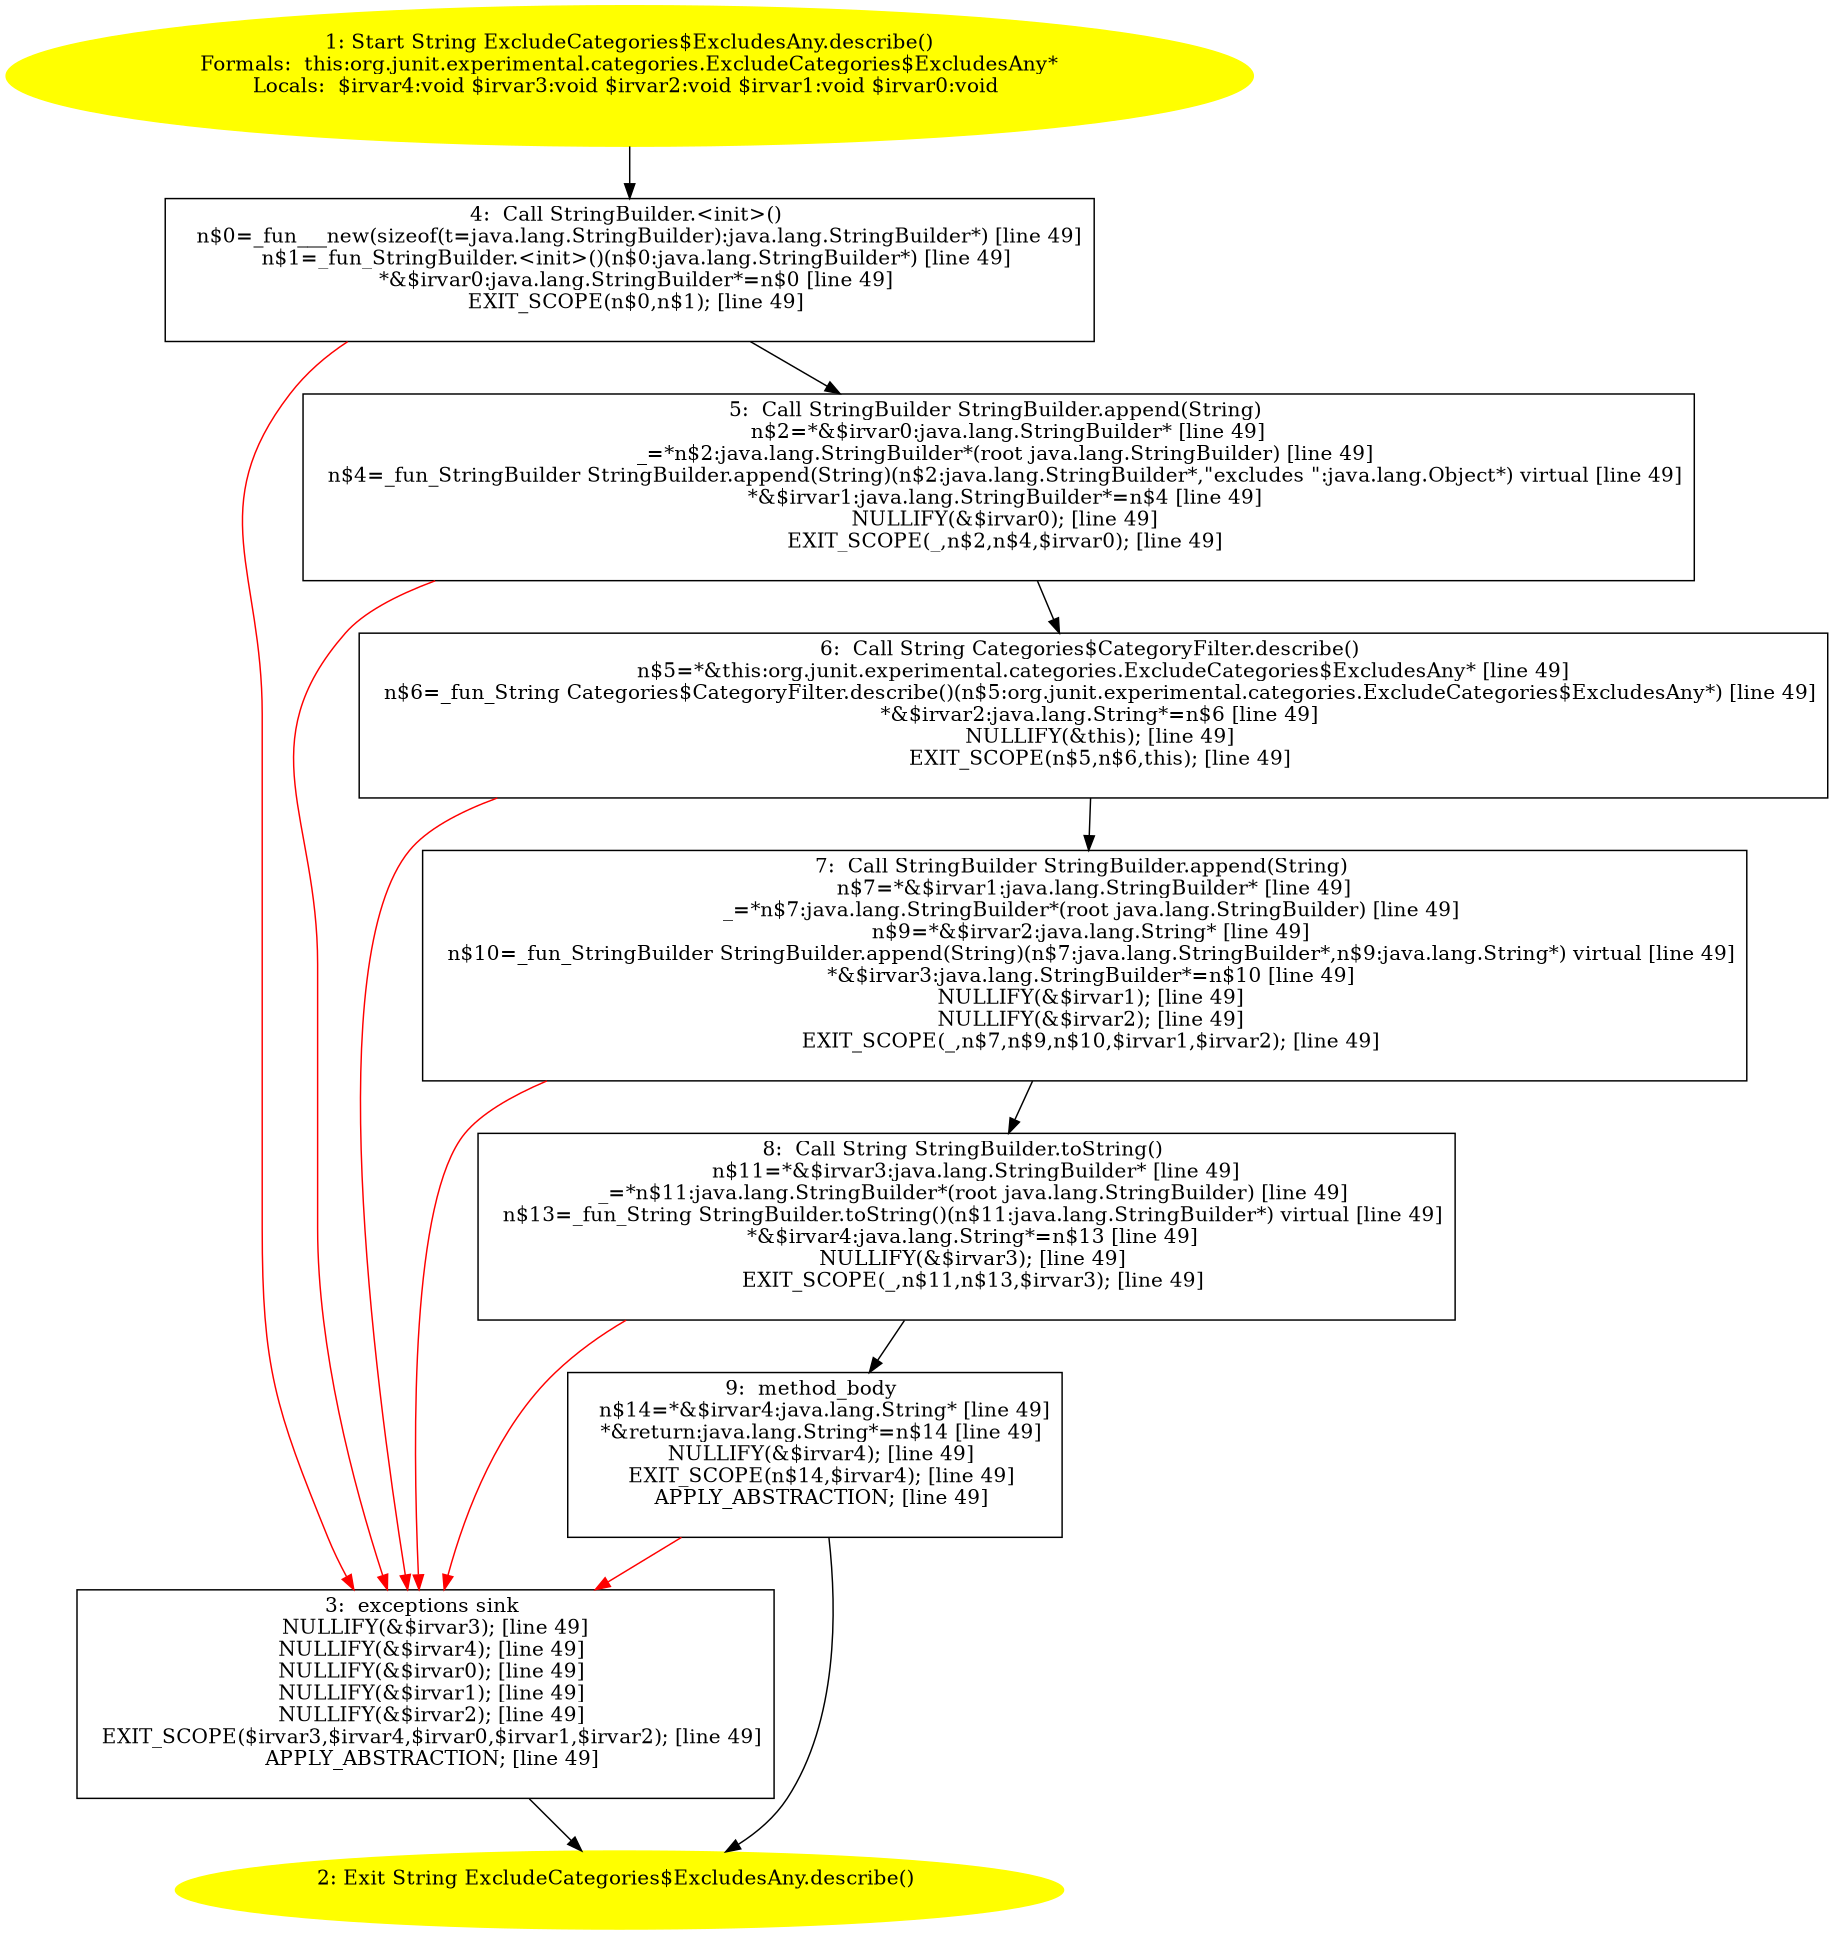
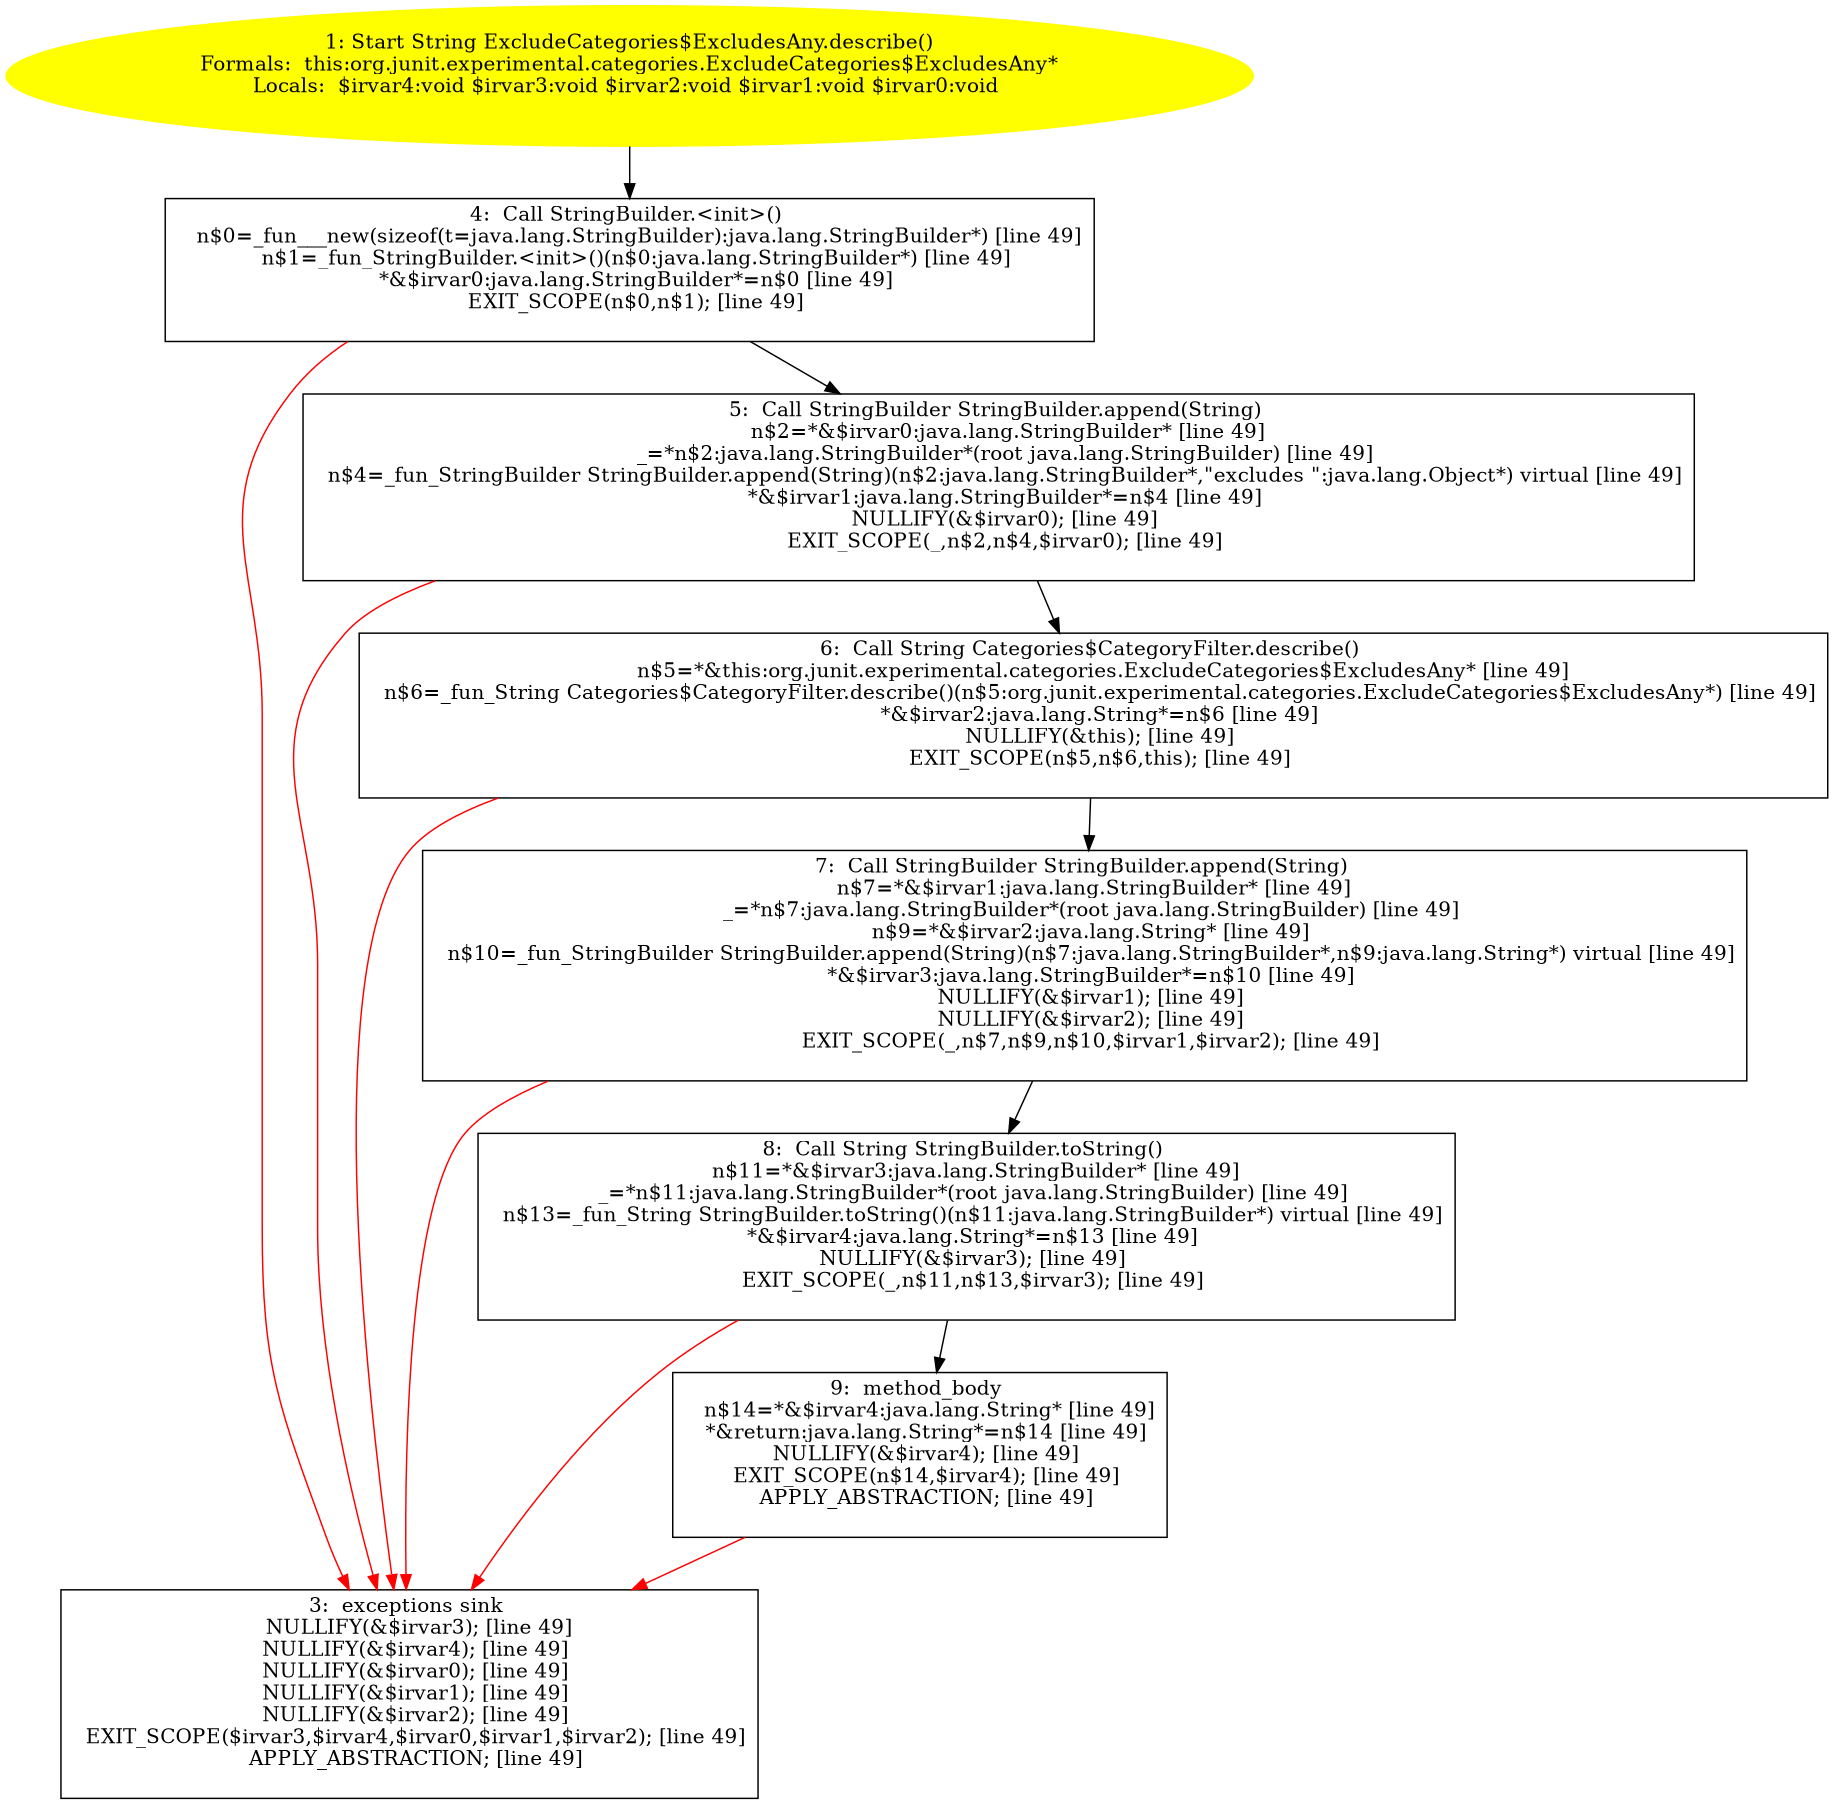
node "2: Exit String ExcludeCategories$ExcludesAny.describe()": removed
